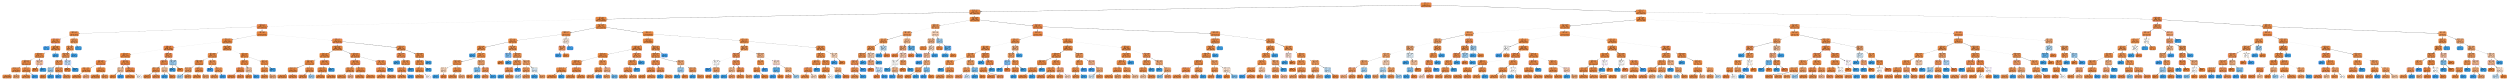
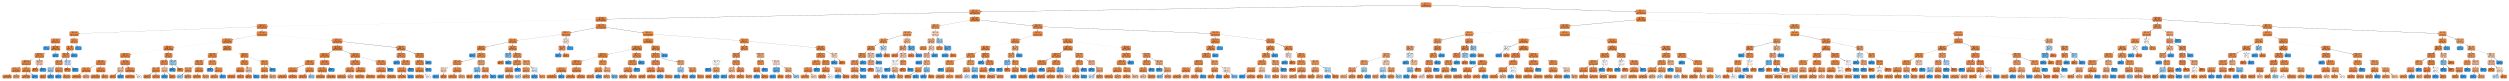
node "X[1] <= 0.342 gini = 0.302 samples = 54 value = [44, 10]": fillcolor #e58139c5 -> #399de5cc
